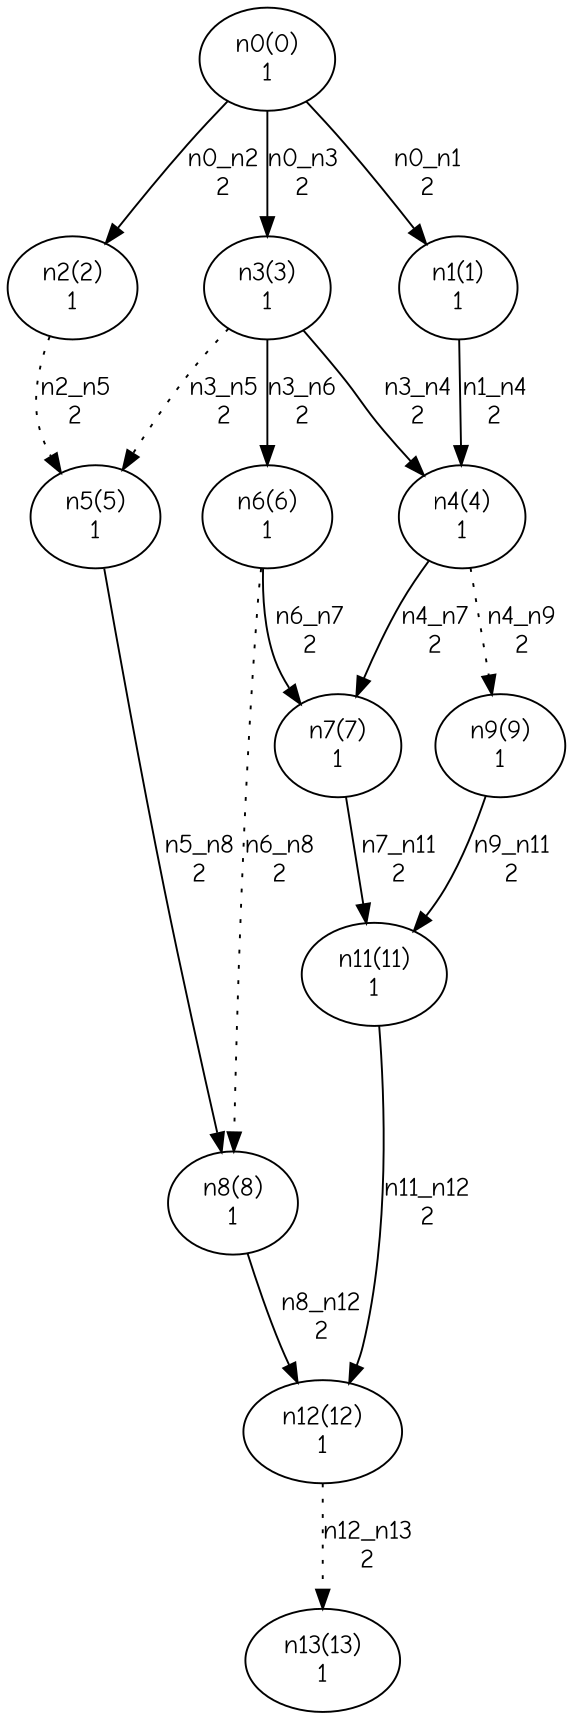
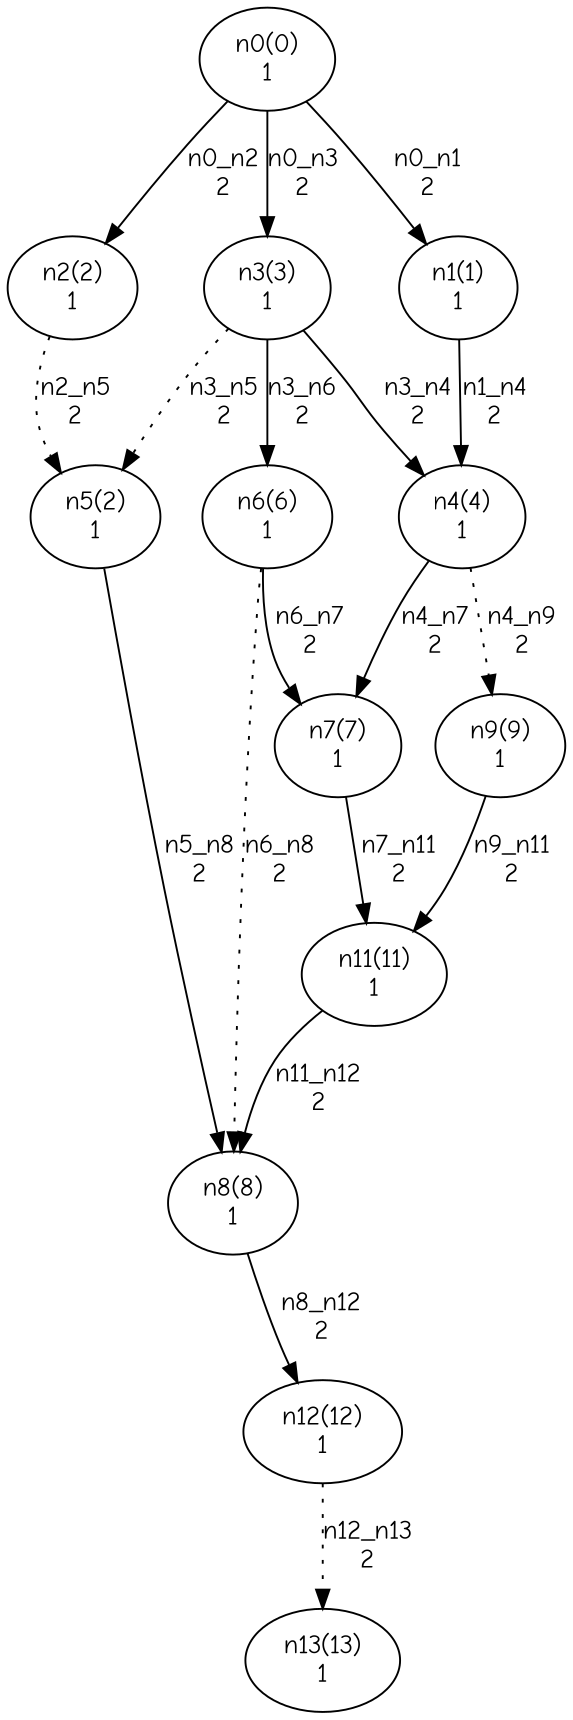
node "n5(5) 1": label "n5(5) 1" -> "n5(2) 1"
edge "n11(11) 1" -> "n12(12) 1": now "n11(11) 1" -> "n8(8) 1"
